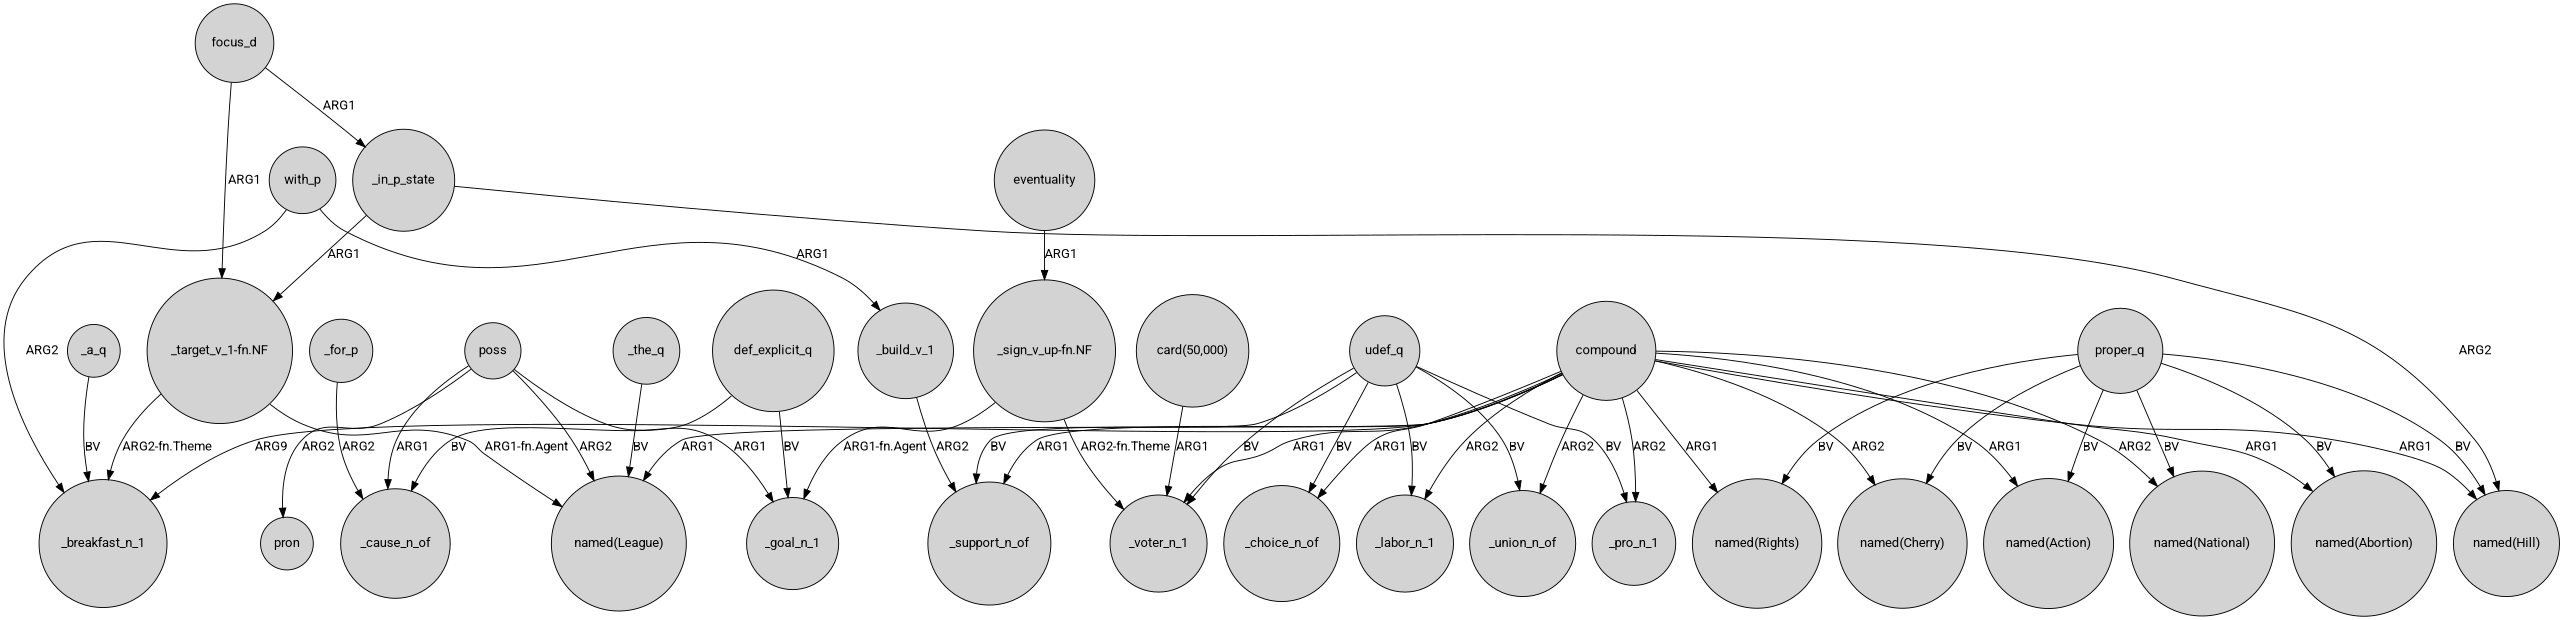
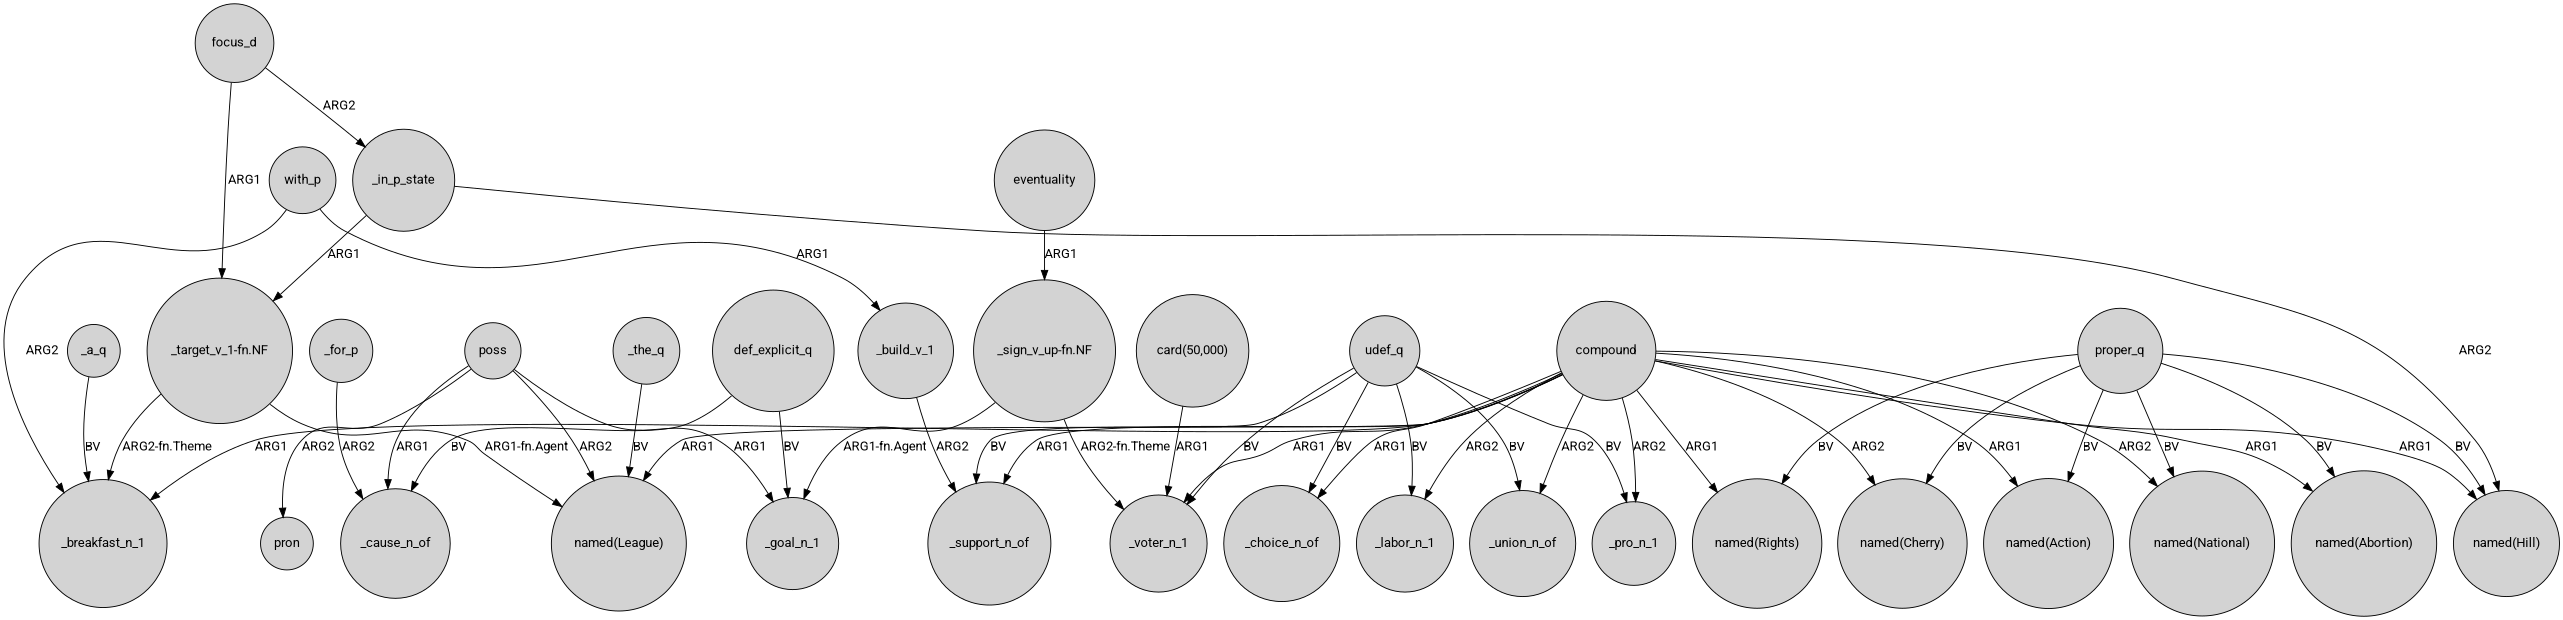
edge "focus_d" -> "_in_p_state": label "ARG1" -> "ARG2"
edge "compound" -> "_breakfast_n_1": label "ARG9" -> "ARG1"
